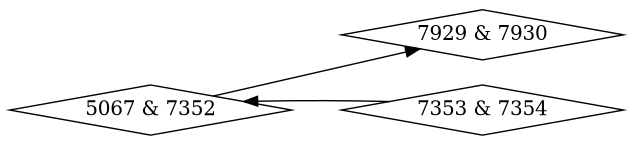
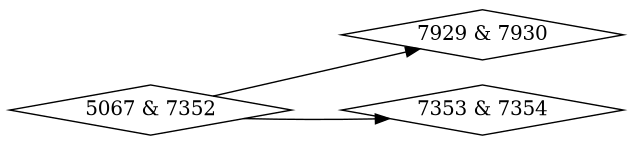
edge "7353 & 7354" -> "5067 & 7352": reversed
